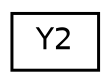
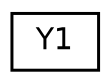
node "Y2": label "Y2" -> "Y1"
